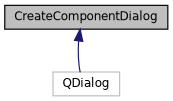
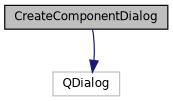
edge "QDialog" -> "CreateComponentDialog": reversed
